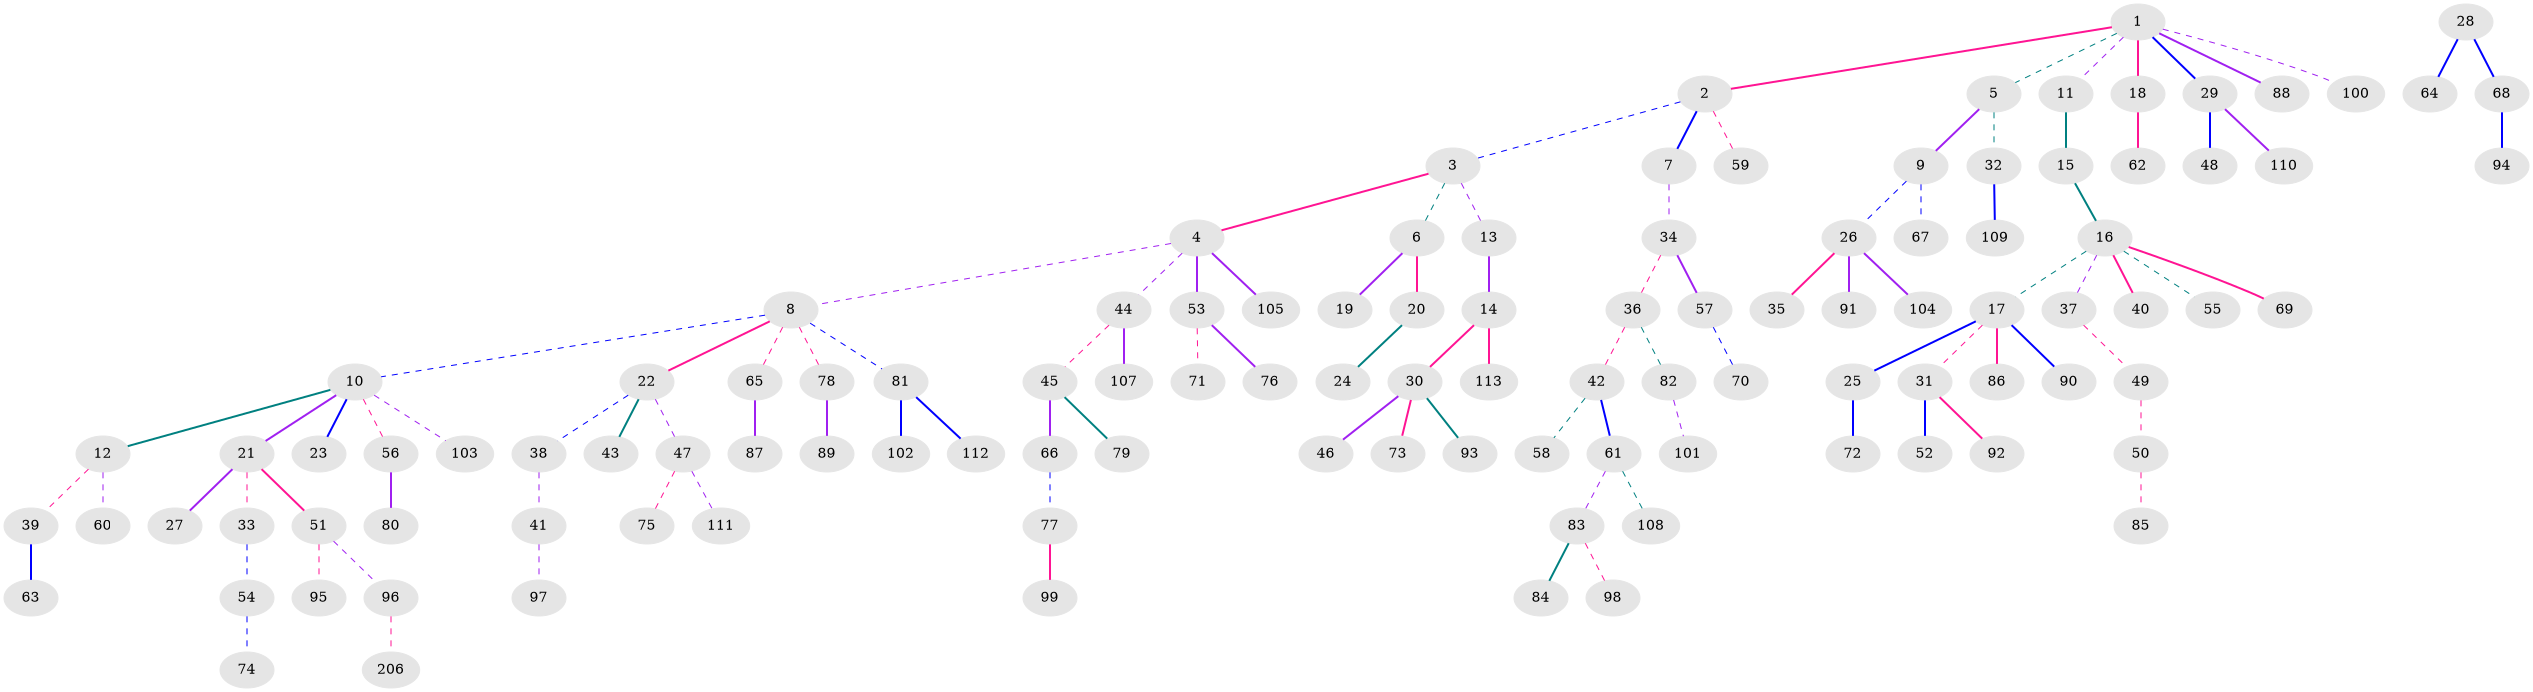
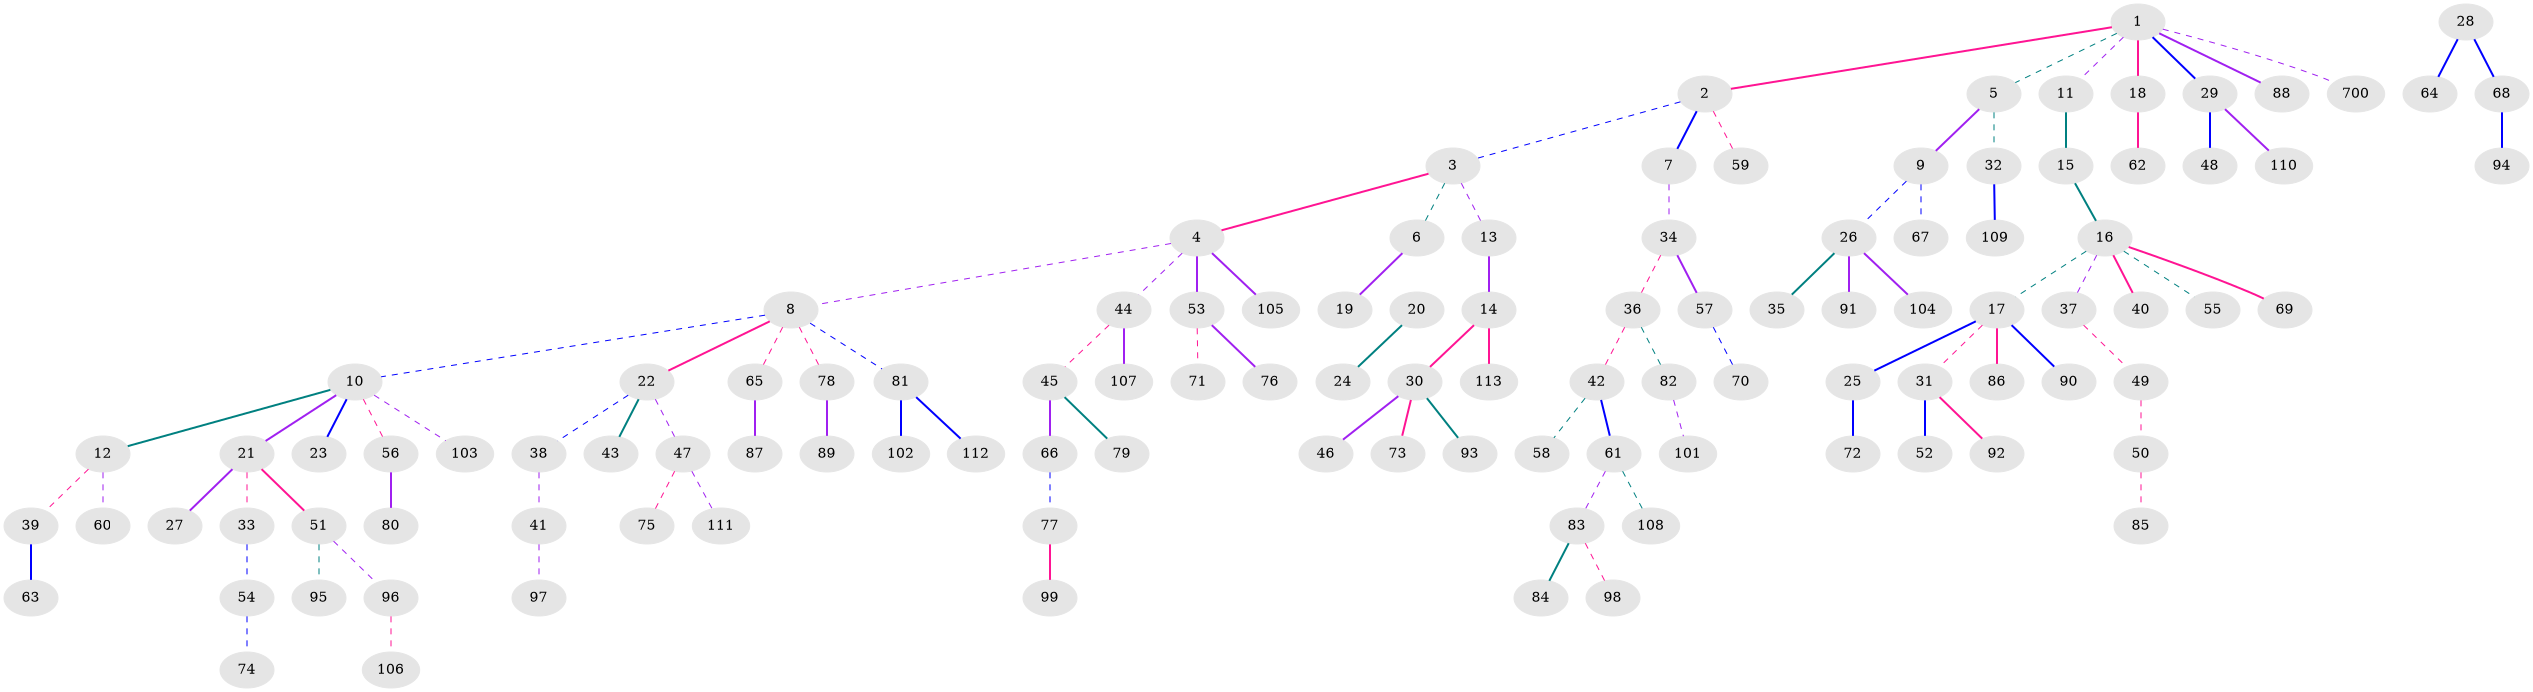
node "100": label "100" -> "700"
edge "6" -- "20": removed
edge "26" -- "35": color deeppink -> teal
edge "51" -- "95": color deeppink -> teal
node "206": label "206" -> "106"
